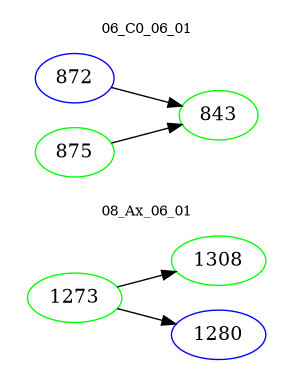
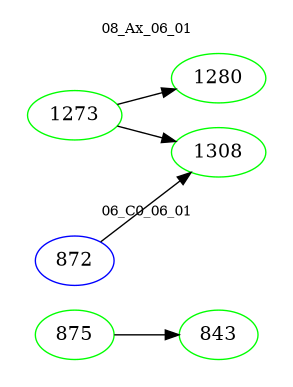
edge "872" -> "843": now "872" -> "1308"
node "1280": color blue -> green
